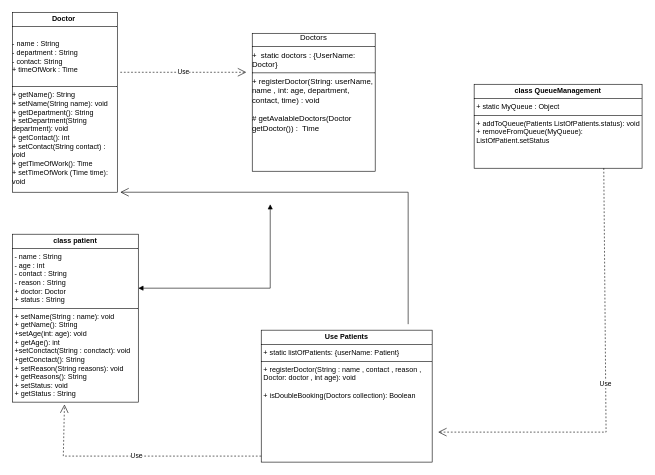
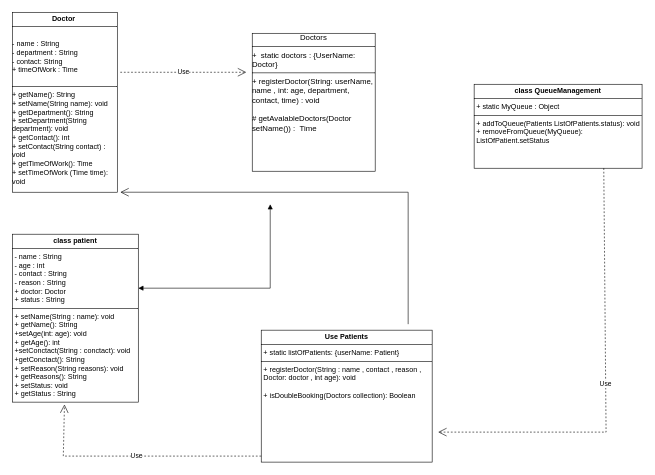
node "Doctors + static doctors : {UserName: Doctor} + registerDoctor(String: userName, name , int: age, department, contact, time) : void # getAvalableDoctors(Doctor getDoctor()) : Time": label "Doctors + static doctors : {UserName: Doctor} + registerDoctor(String: userName, name , int: age, department, contact, time) : void # getAvalableDoctors(Doctor getDoctor()) : Time" -> "Doctors + static doctors : {UserName: Doctor} + registerDoctor(String: userName, name , int: age, department, contact, time) : void # getAvalableDoctors(Doctor setName()) : Time"
